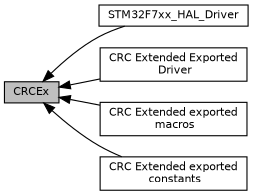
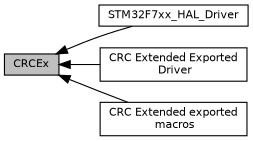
node "CRC Extended exported constants": removed
